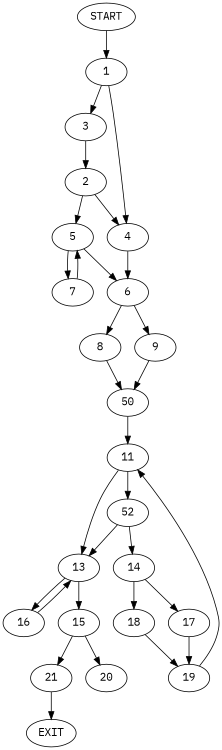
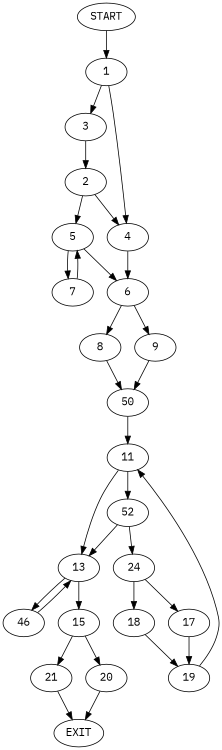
node "14": label "14" -> "24"
node "16": label "16" -> "46"
edge "20" -> "EXIT": added
